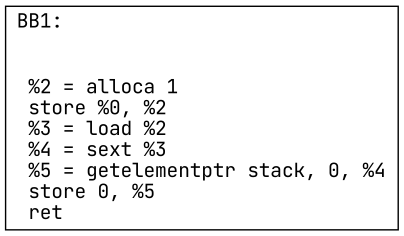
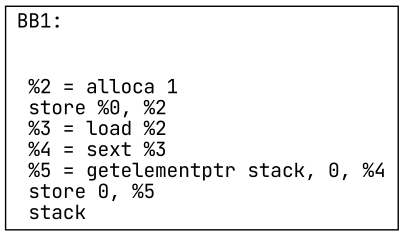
node "BB1:": text "ret" -> "stack"
